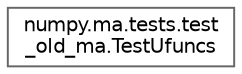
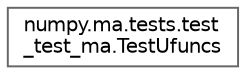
node "numpy.ma.tests.test _old_ma.TestUfuncs": label "numpy.ma.tests.test _old_ma.TestUfuncs" -> "numpy.ma.tests.test _test_ma.TestUfuncs"
